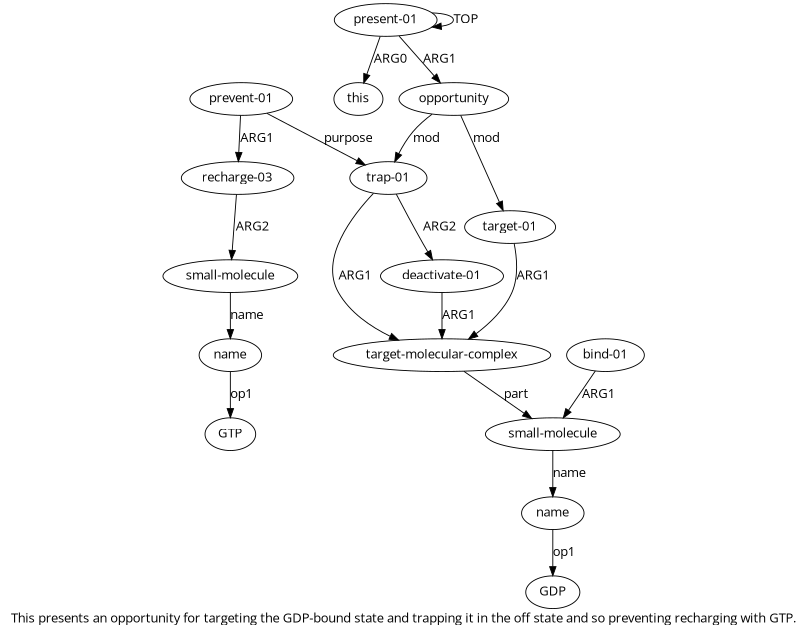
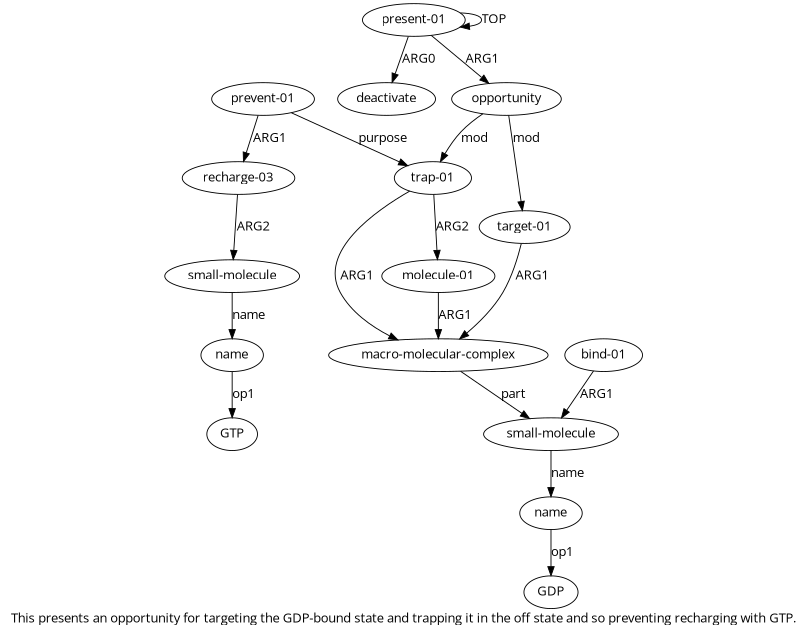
node "this": label "this" -> "deactivate"
node "deactivate-01": label "deactivate-01" -> "molecule-01"
node "target-molecular-complex": label "target-molecular-complex" -> "macro-molecular-complex"
